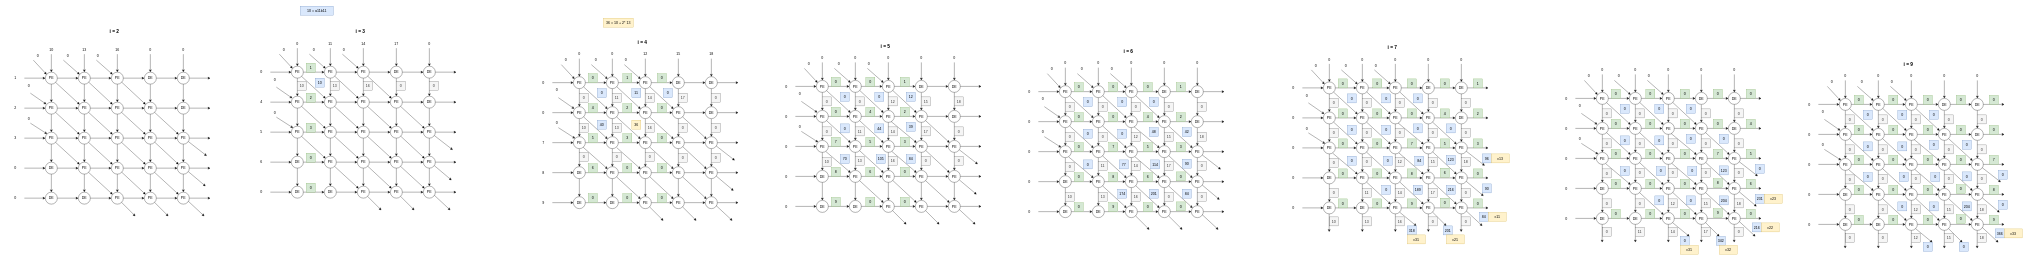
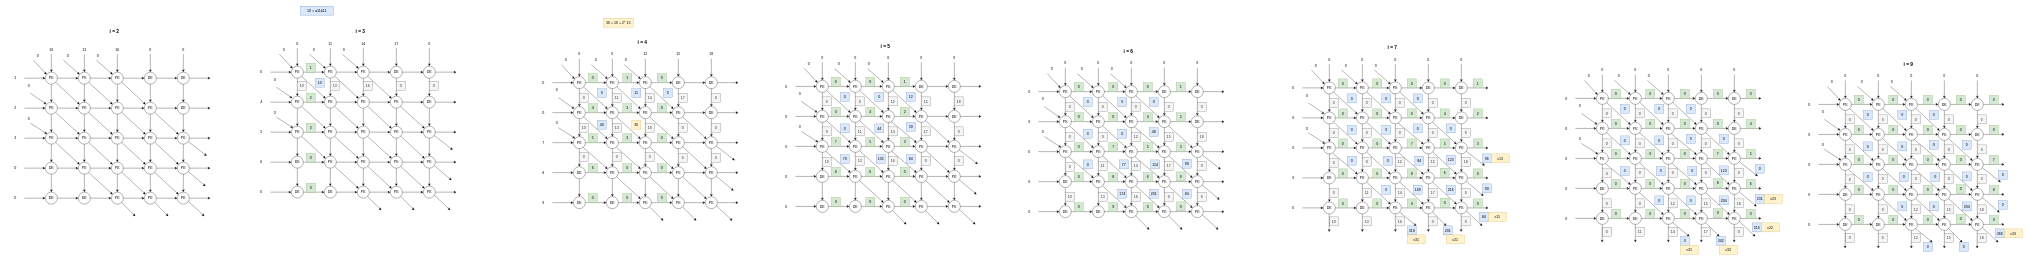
node "42": removed
